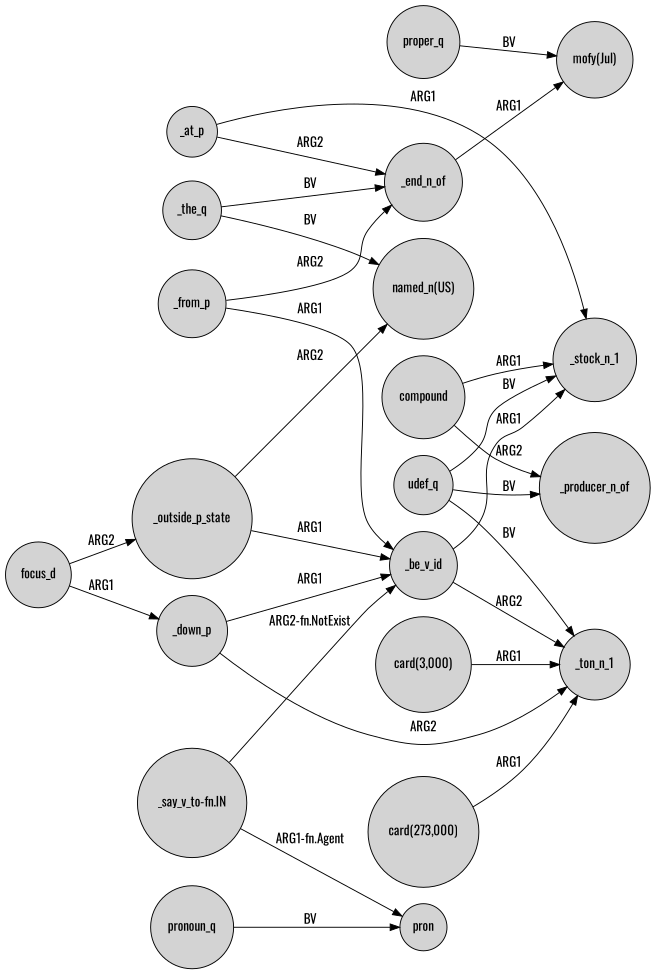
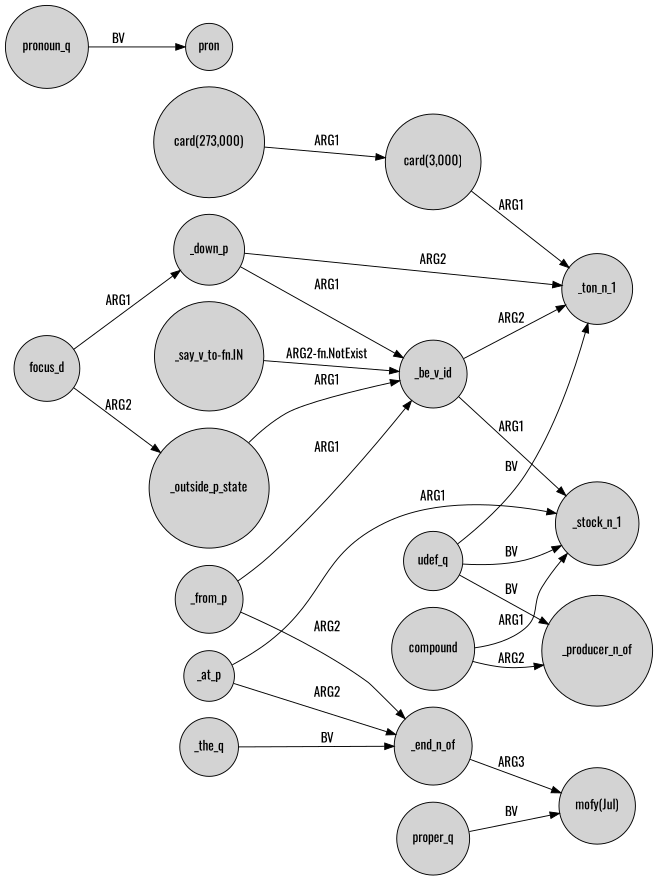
edge "_end_n_of" -> "mofy(Jul)": label "ARG1" -> "ARG3"
node "named_n(US)": removed
edge "card(273,000)" -> "_ton_n_1": now "card(273,000)" -> "card(3,000)"
edge "_say_v_to-fn.IN" -> "pron": removed, label "ARG1-fn.Agent"
